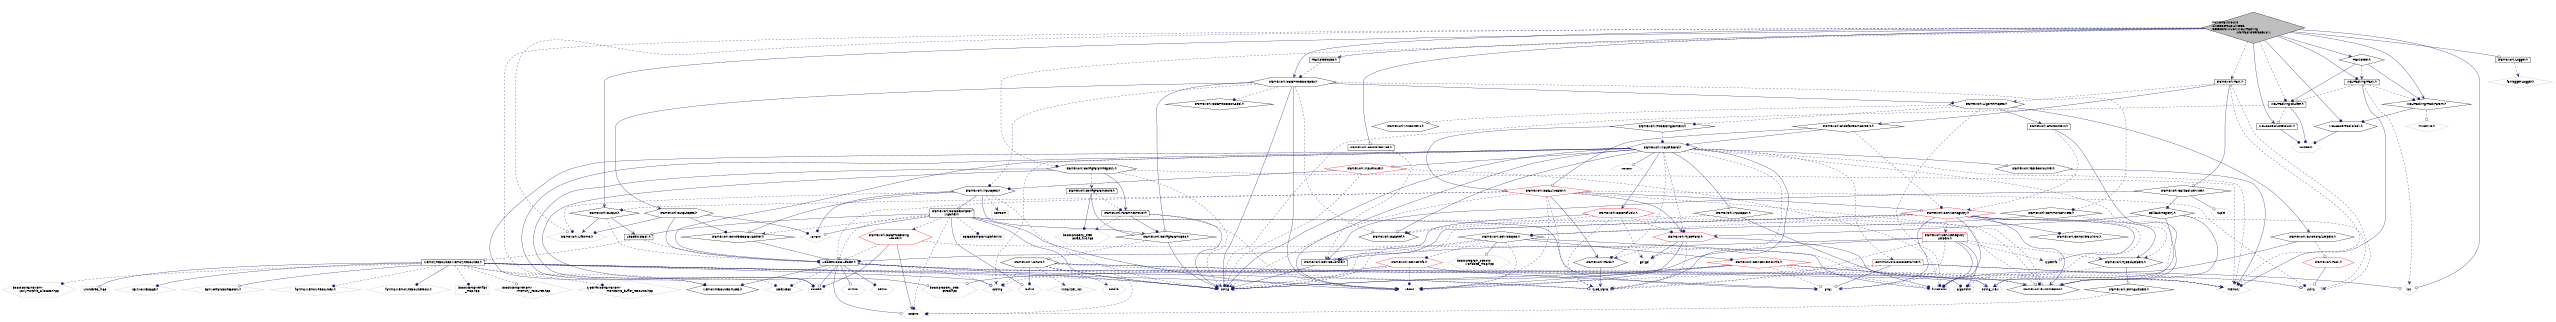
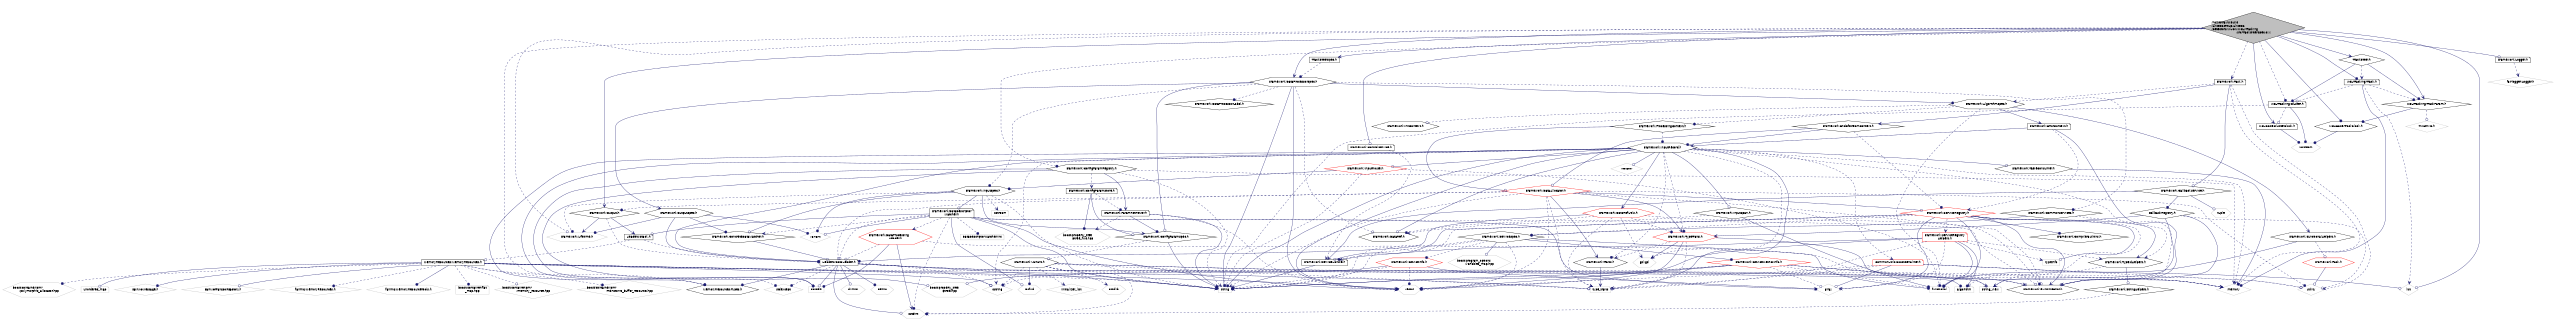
edge "Framework/ErrorContext.h" -> "Framework/InputRecord.h": added
node "typeinfo/container/pmr /monotonic_buffer_resource.hpp": label "typeinfo/container/pmr /monotonic_buffer_resource.hpp" -> "boost/container/pmr /monotonic_buffer_resource.hpp"
